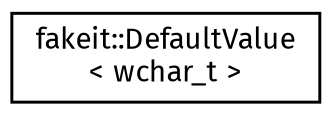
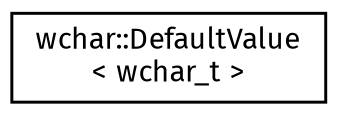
node "fakeit::DefaultValue < wchar_t >": label "fakeit::DefaultValue < wchar_t >" -> "wchar::DefaultValue < wchar_t >"
